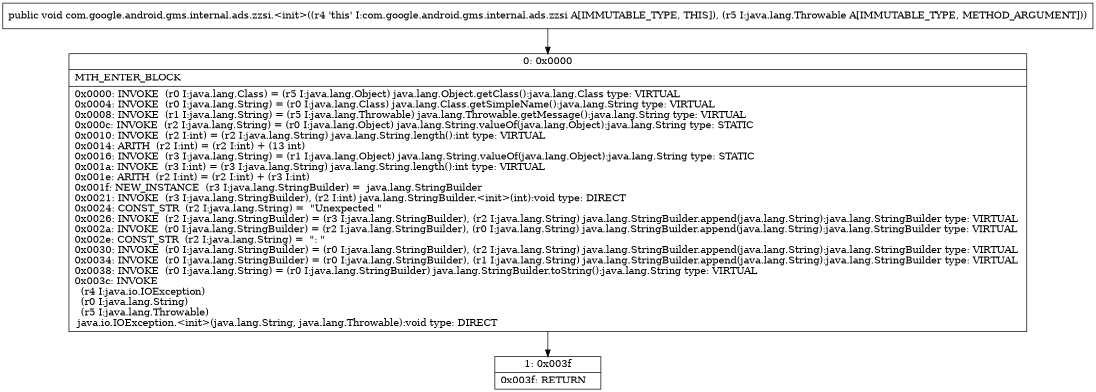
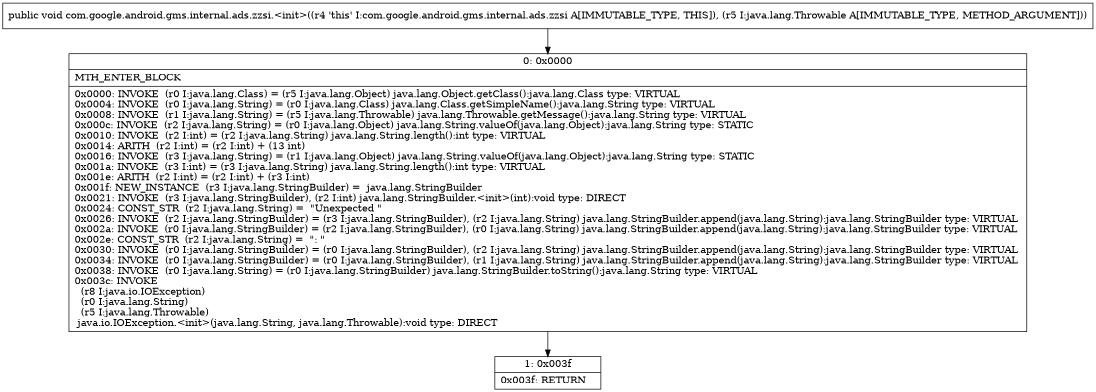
node "0: 0x0000": text "(r4 I:java.io.IOException)" -> "(r8 I:java.io.IOException)"
